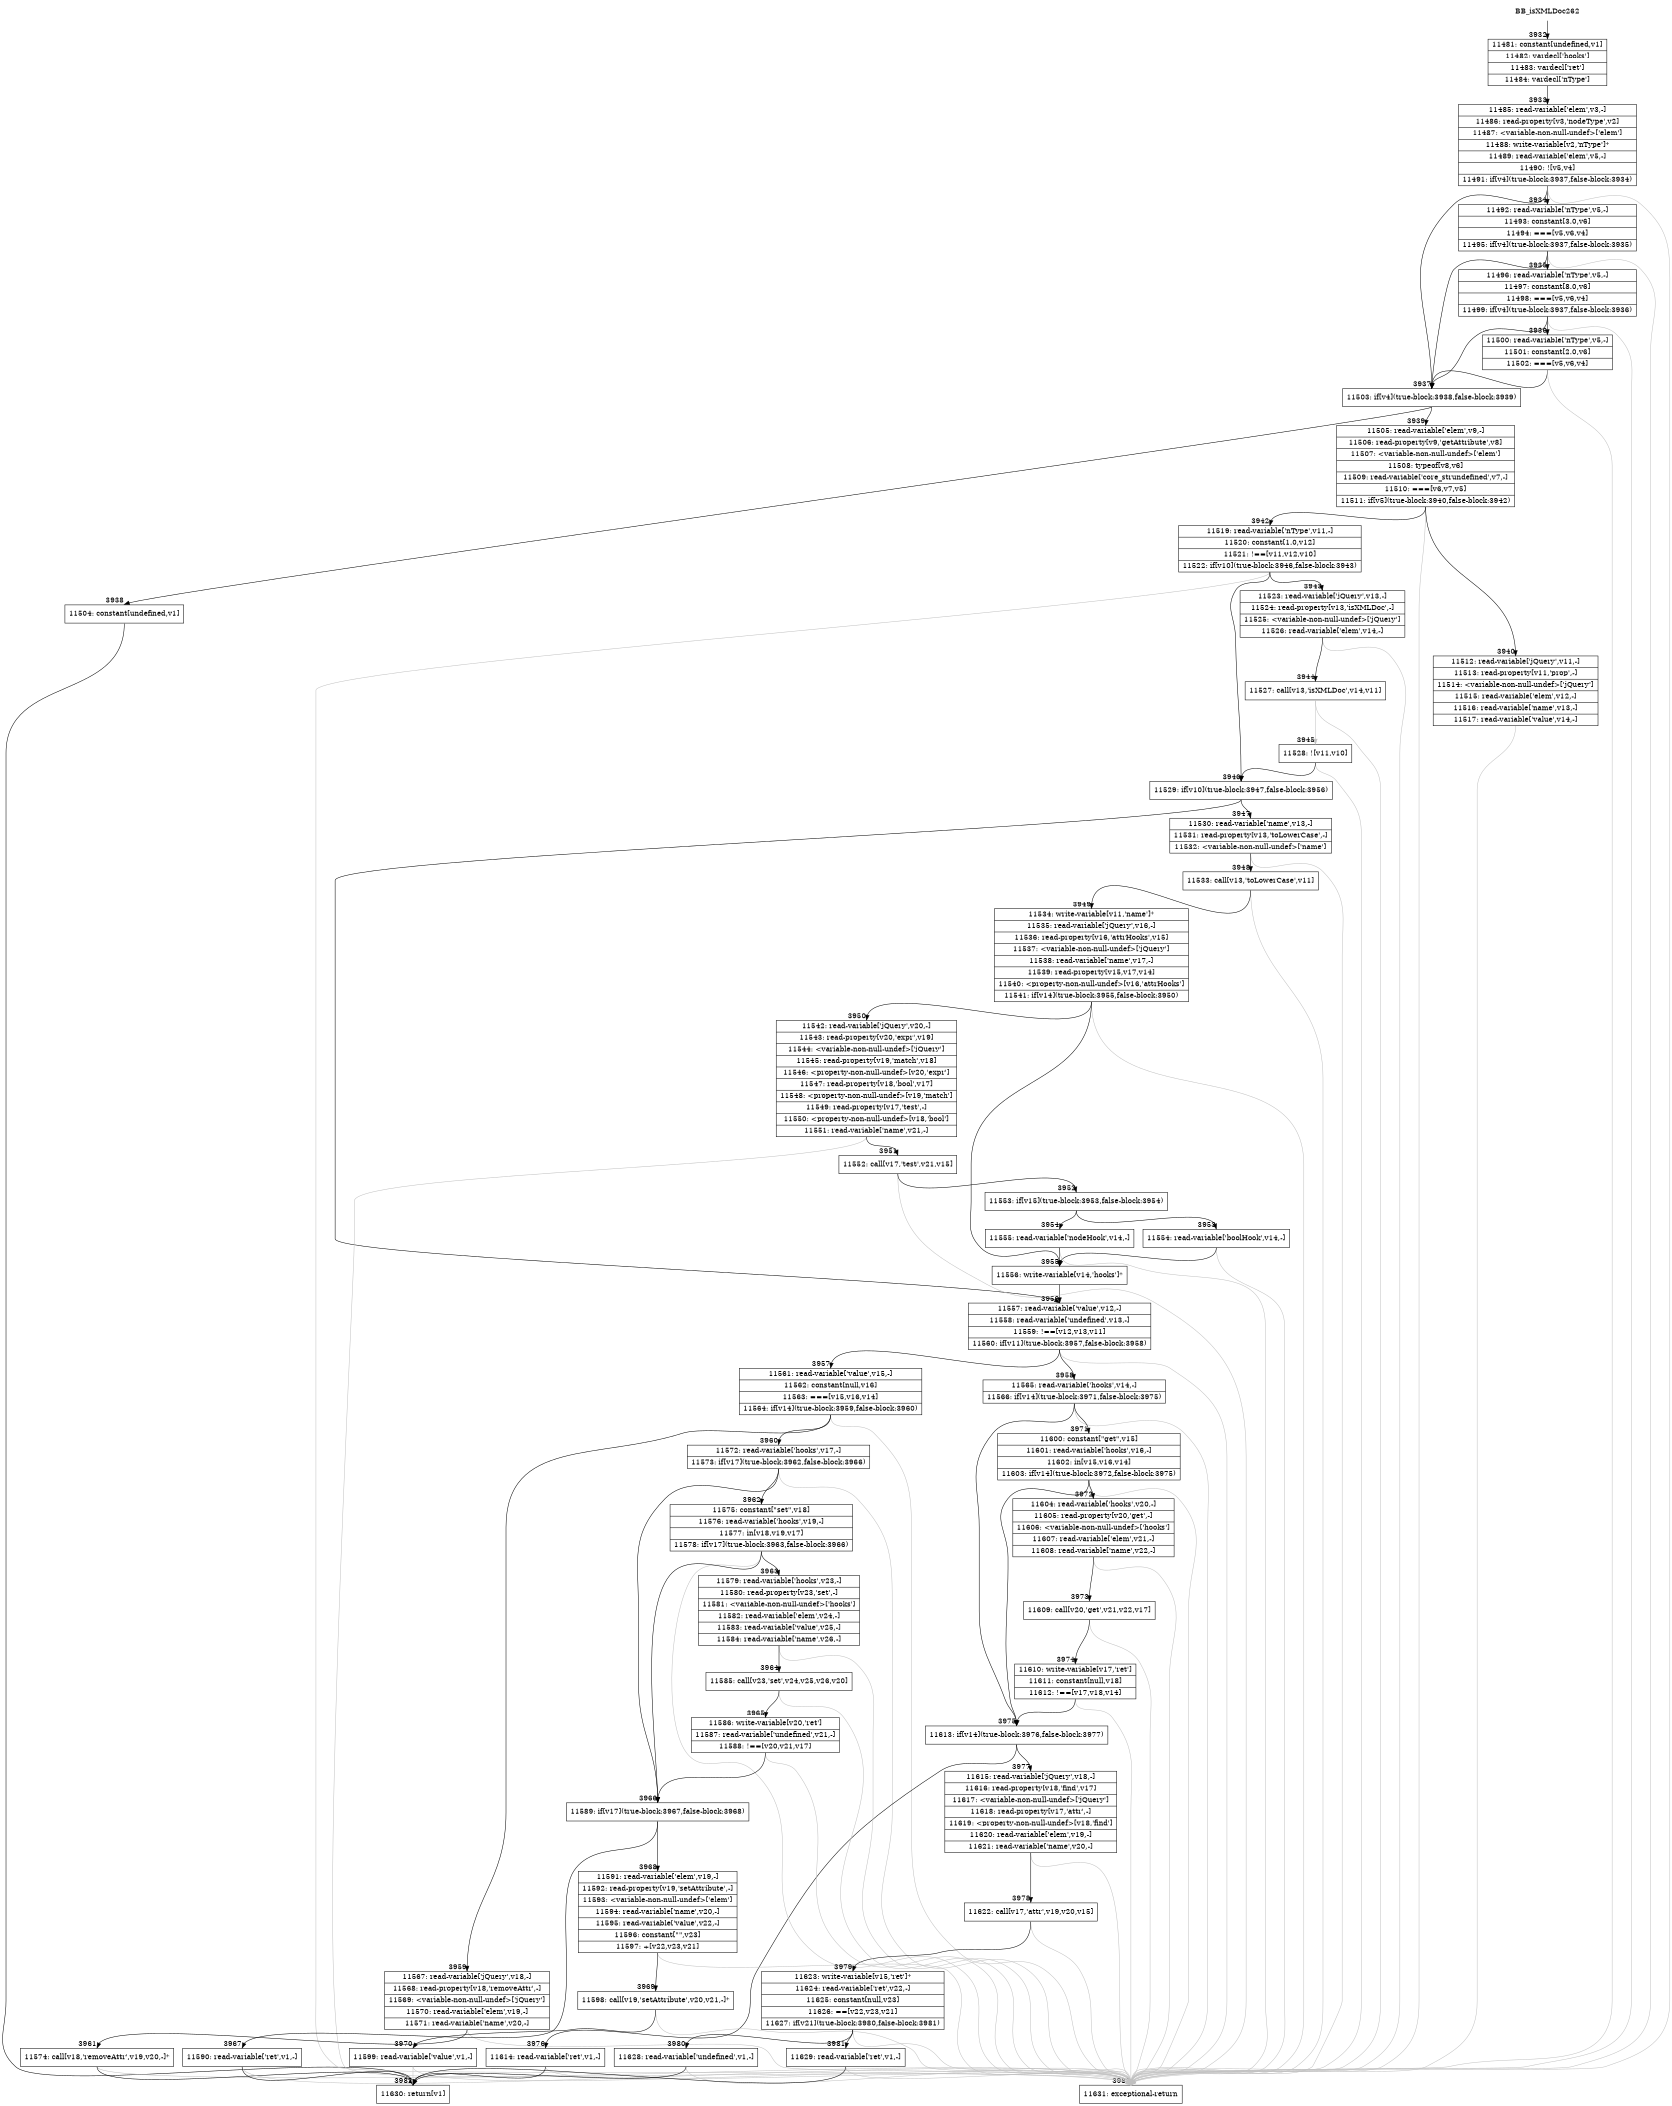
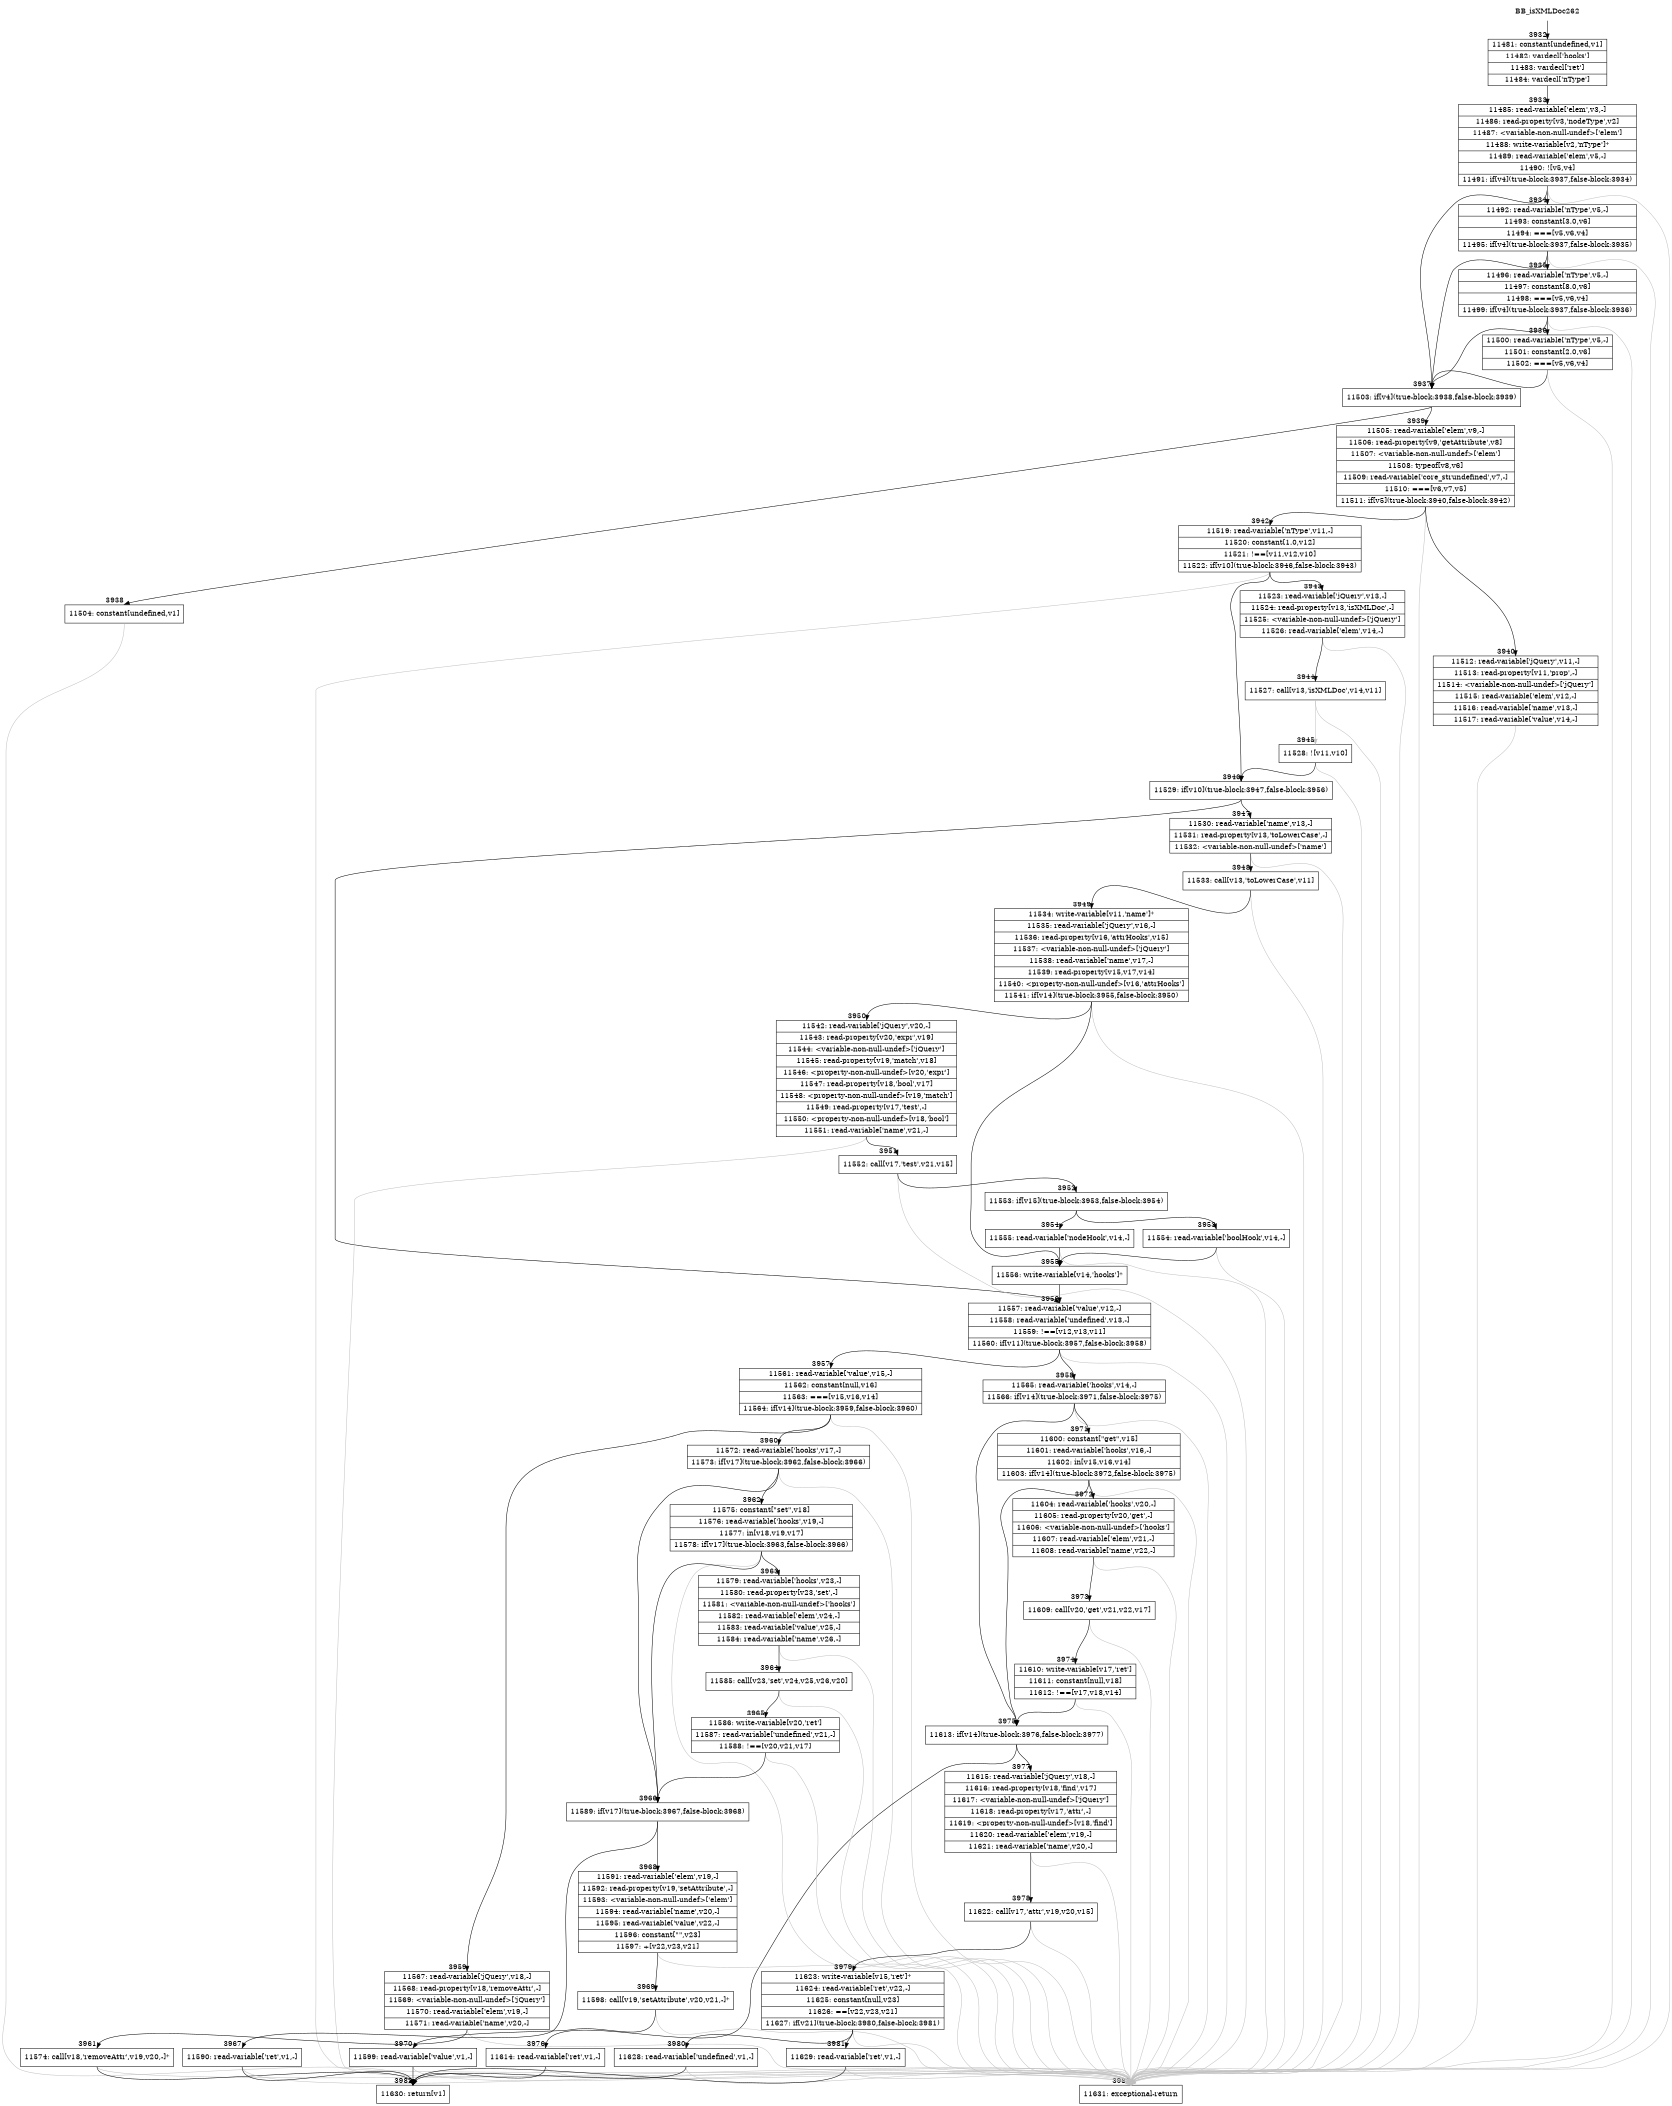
edge "11504: constant[undefined,v1]" -> "11630: return[v1]": color black -> gray
edge "11599: read-variable['value',v1,-]" -> "11630: return[v1]": color gray -> black
